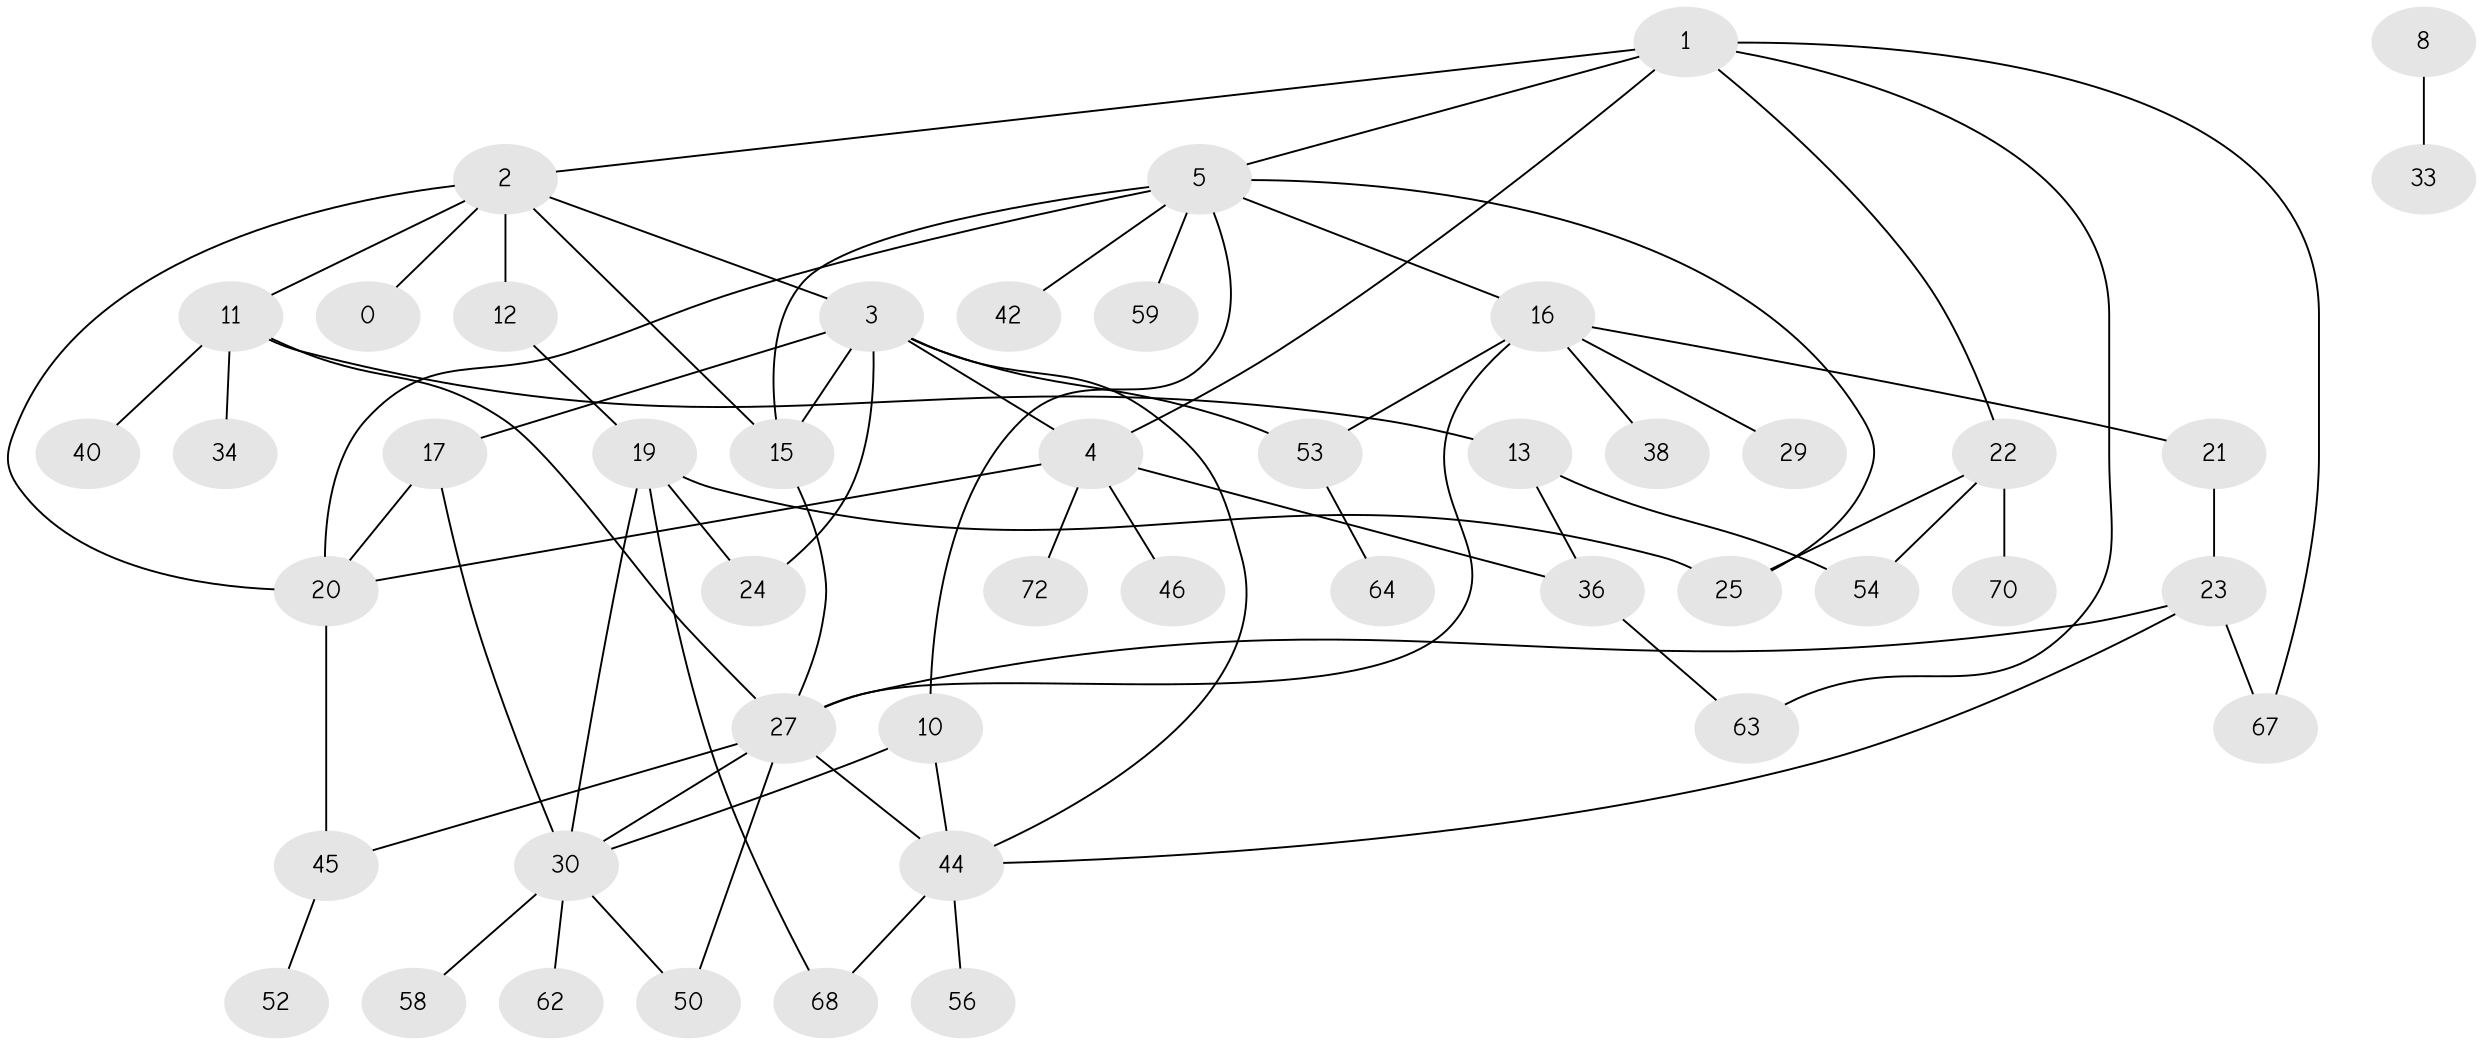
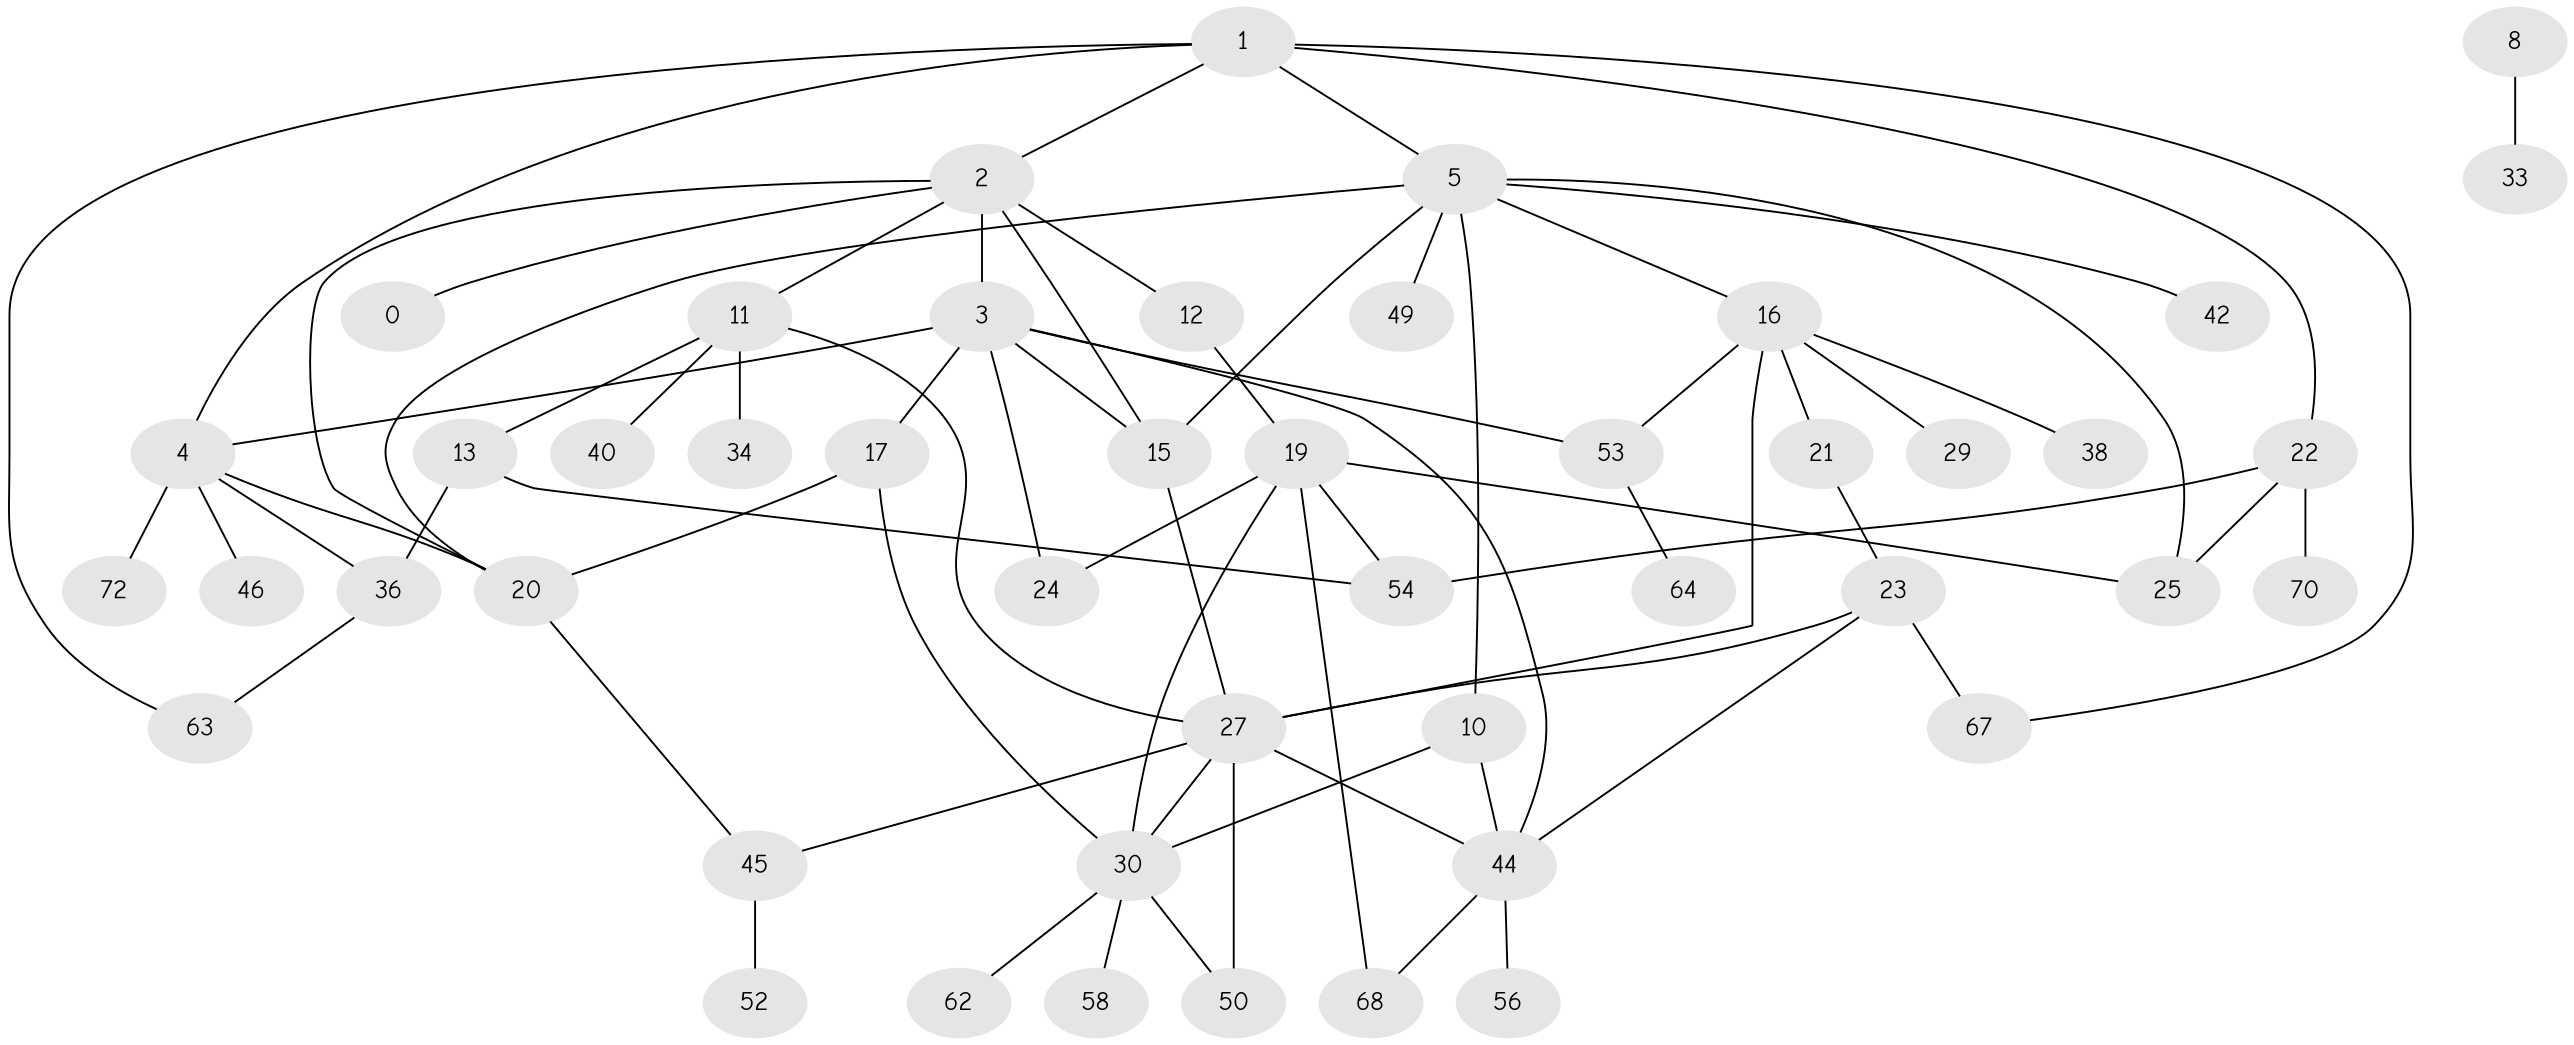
node "59": label "59" -> "49"
edge "19" -- "54": added
